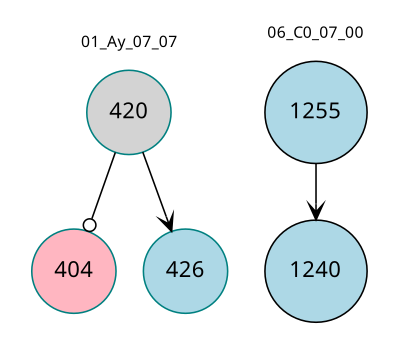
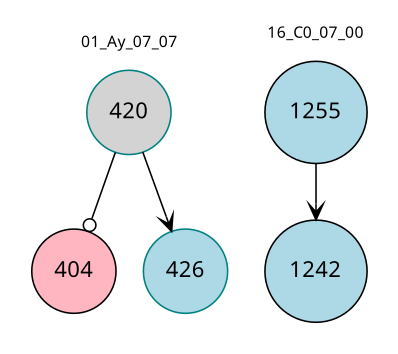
cluster "06_C0_07_00": label "06_C0_07_00" -> "16_C0_07_00"
node "404": color teal -> black
node "1240": label "1240" -> "1242"
